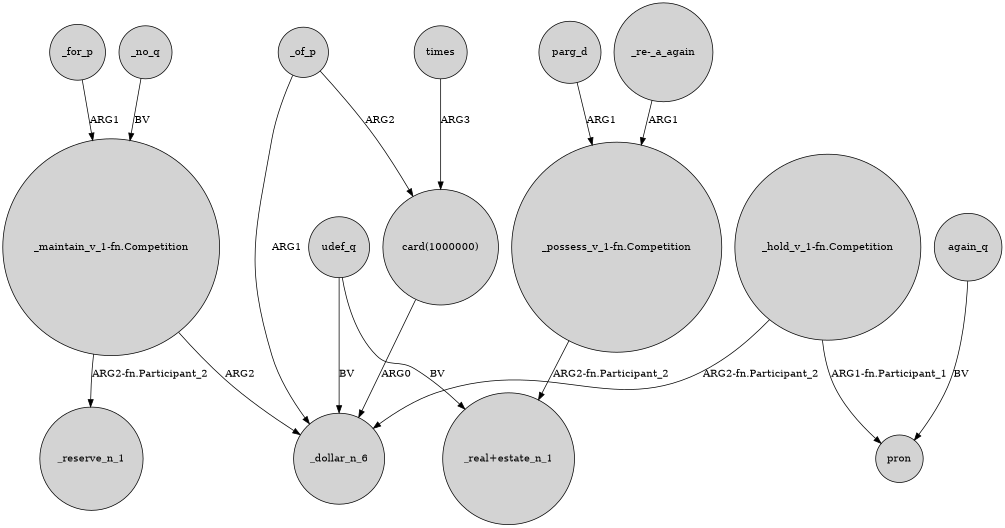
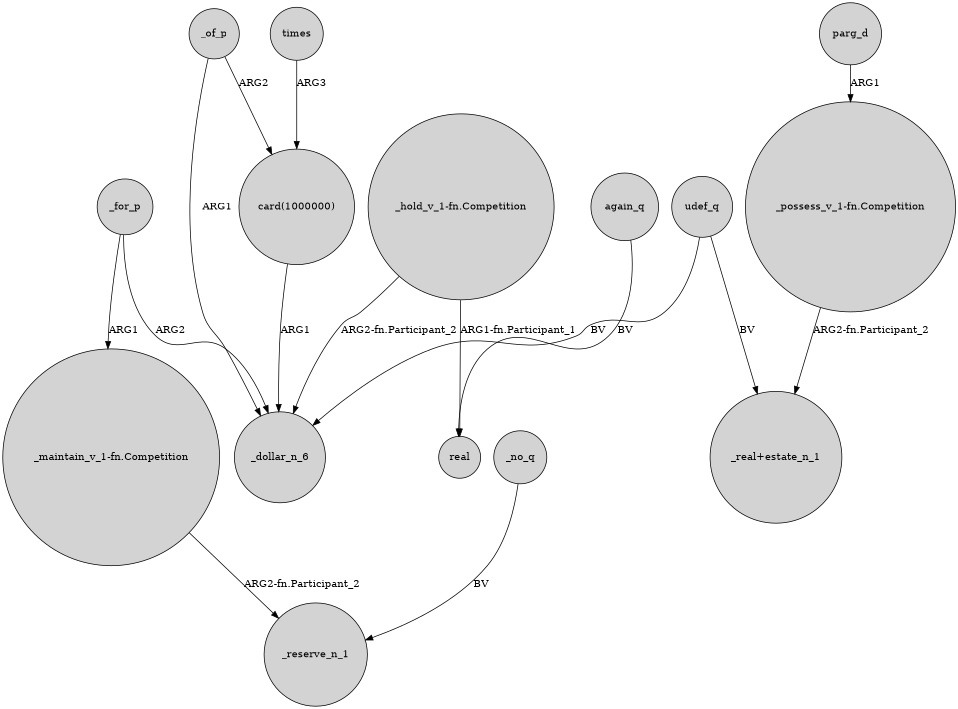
node "_re-_a_again": removed
edge "_no_q" -> "_maintain_v_1-fn.Competition": now "_no_q" -> "_reserve_n_1"
edge "card(1000000)" -> "_dollar_n_6": label "ARG0" -> "ARG1"
edge "_maintain_v_1-fn.Competition" -> "_dollar_n_6": now "_for_p" -> "_dollar_n_6"
node "pron": label "pron" -> "real"
